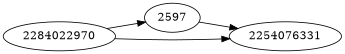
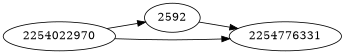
node "2597": label "2597" -> "2592"
node "2284022970": label "2284022970" -> "2254022970"
node "2254076331": label "2254076331" -> "2254776331"
